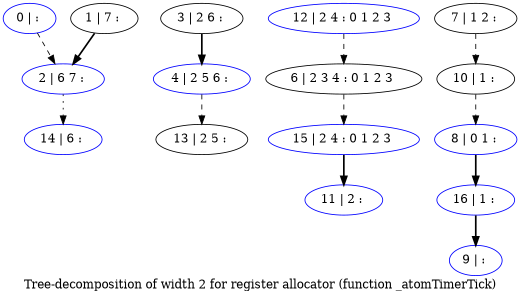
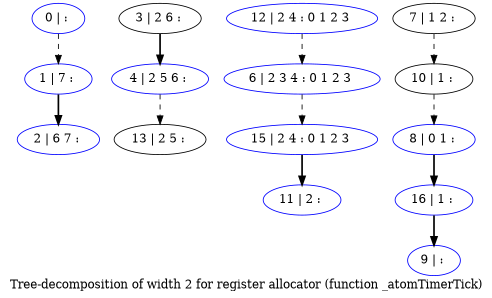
node "1 | 7 :": color black -> blue
edge "0 | :" -> "2 | 6 7 :": now "0 | :" -> "1 | 7 :"
node "6 | 2 3 4 : 0 1 2 3": color black -> blue
node "14 | 6 :": removed
